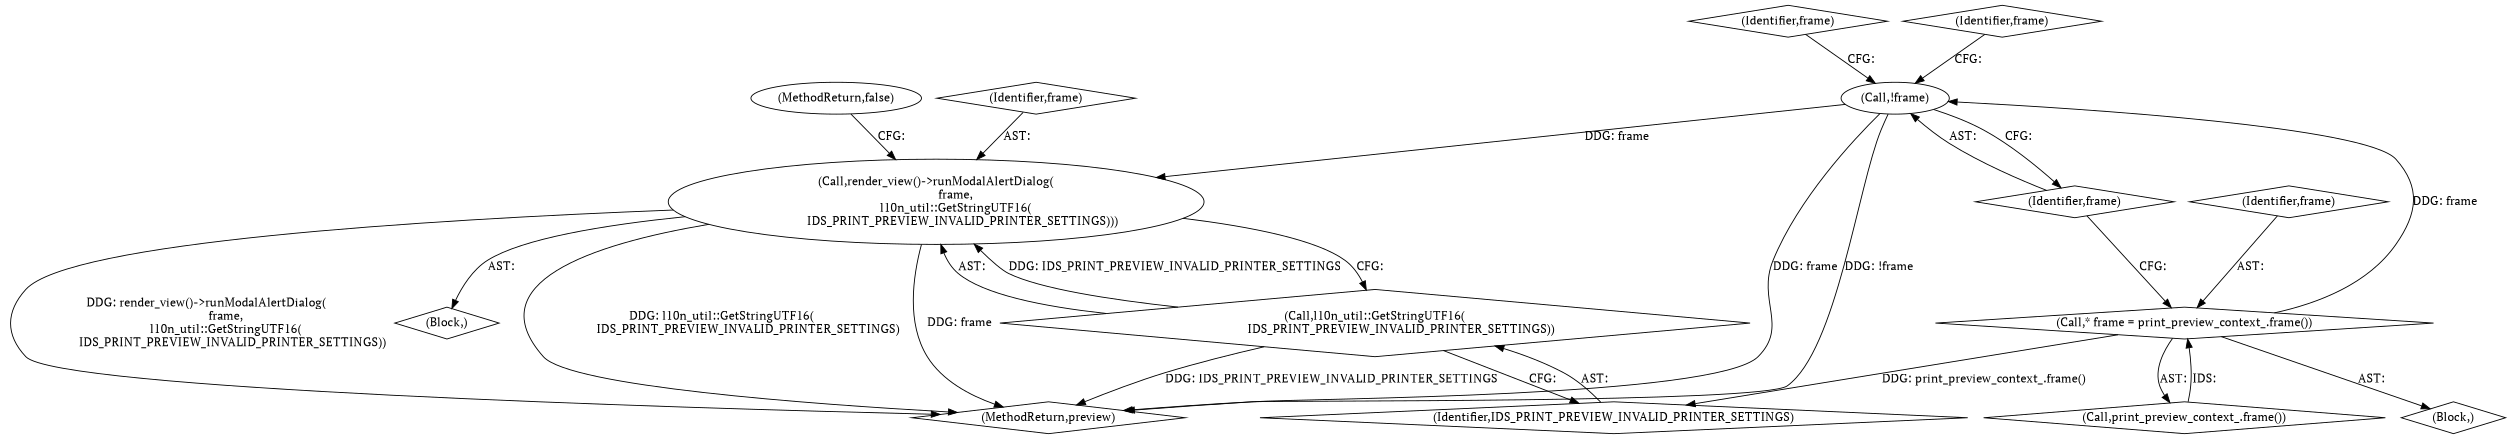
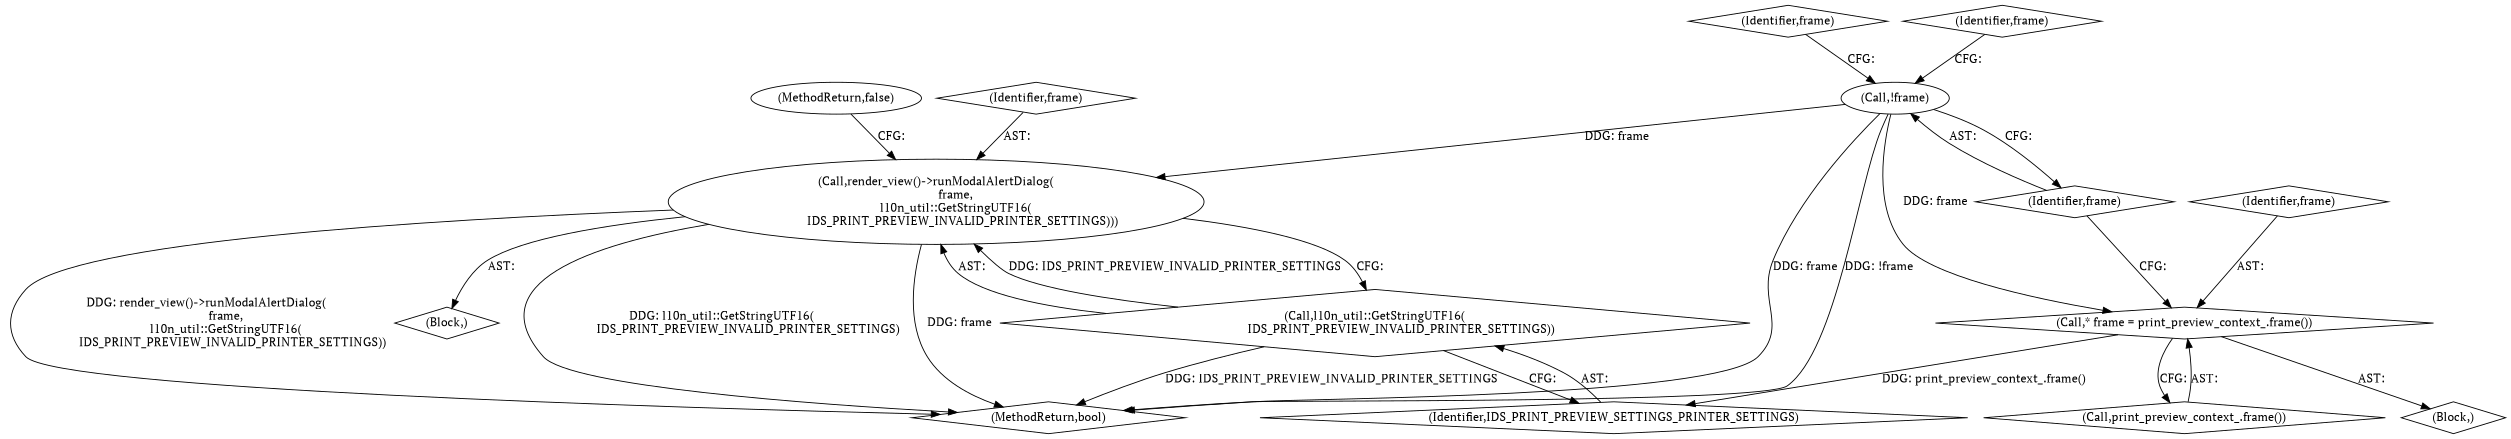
edge "(Call,* frame = print_preview_context_.frame())" -> "(Call,!frame)": reversed
edge "(Call,* frame = print_preview_context_.frame())" -> "(Call,print_preview_context_.frame())": label "AST: " -> "CFG: "
edge "(Call,print_preview_context_.frame())" -> "(Call,* frame = print_preview_context_.frame())": label "IDS: " -> "AST: "
node "(MethodReturn,preview)": label "(MethodReturn,preview)" -> "(MethodReturn,bool)"
node "(Identifier,IDS_PRINT_PREVIEW_INVALID_PRINTER_SETTINGS)": label "(Identifier,IDS_PRINT_PREVIEW_INVALID_PRINTER_SETTINGS)" -> "(Identifier,IDS_PRINT_PREVIEW_SETTINGS_PRINTER_SETTINGS)"
